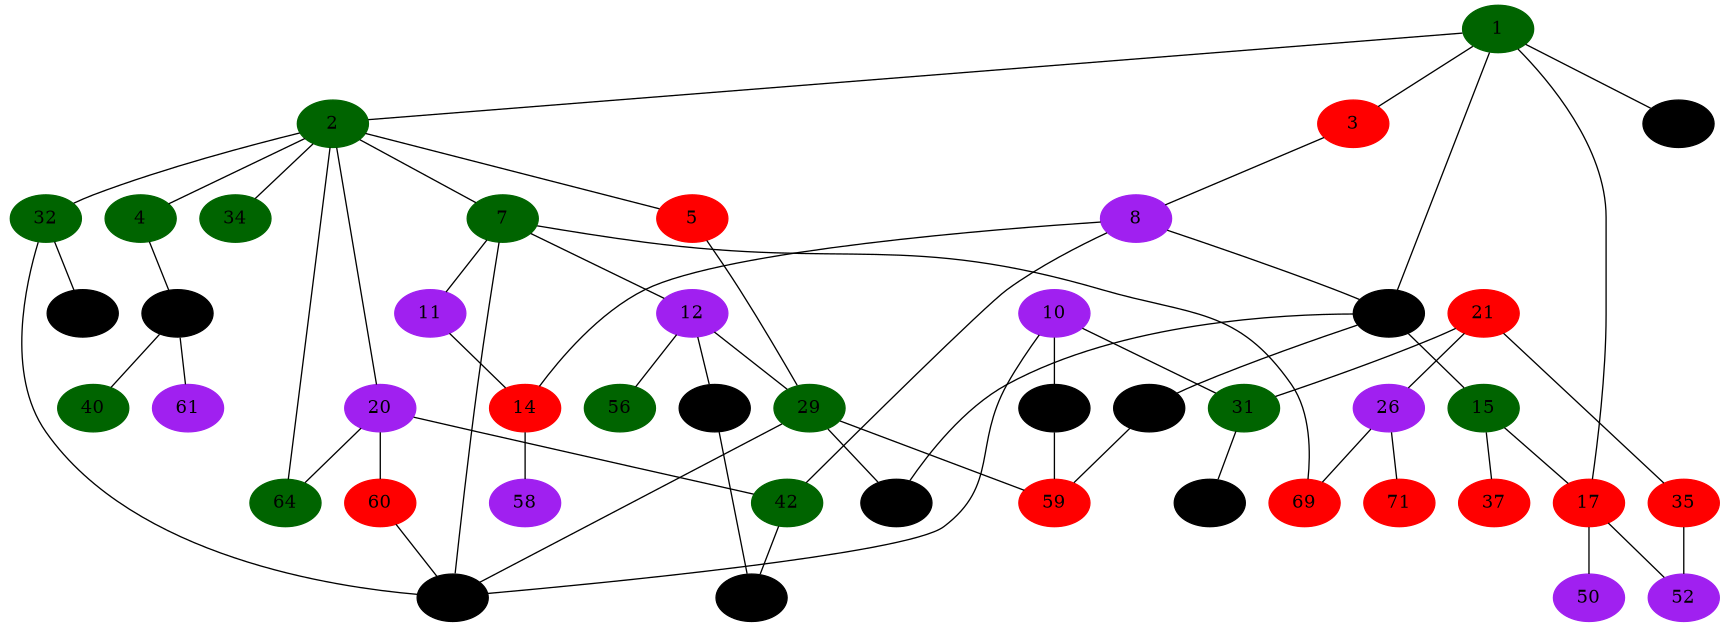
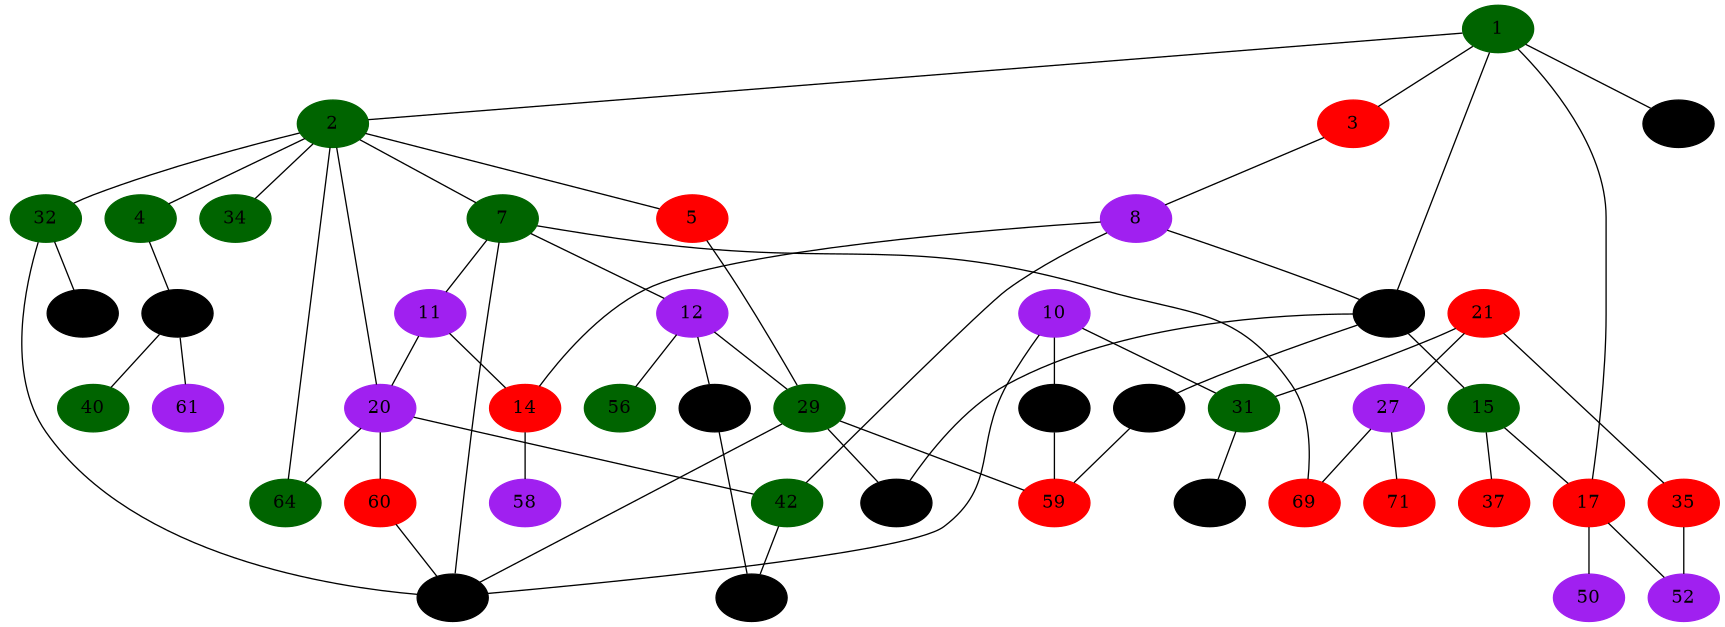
edge "11" -- "20": added
node "26": label "26" -> "27"
